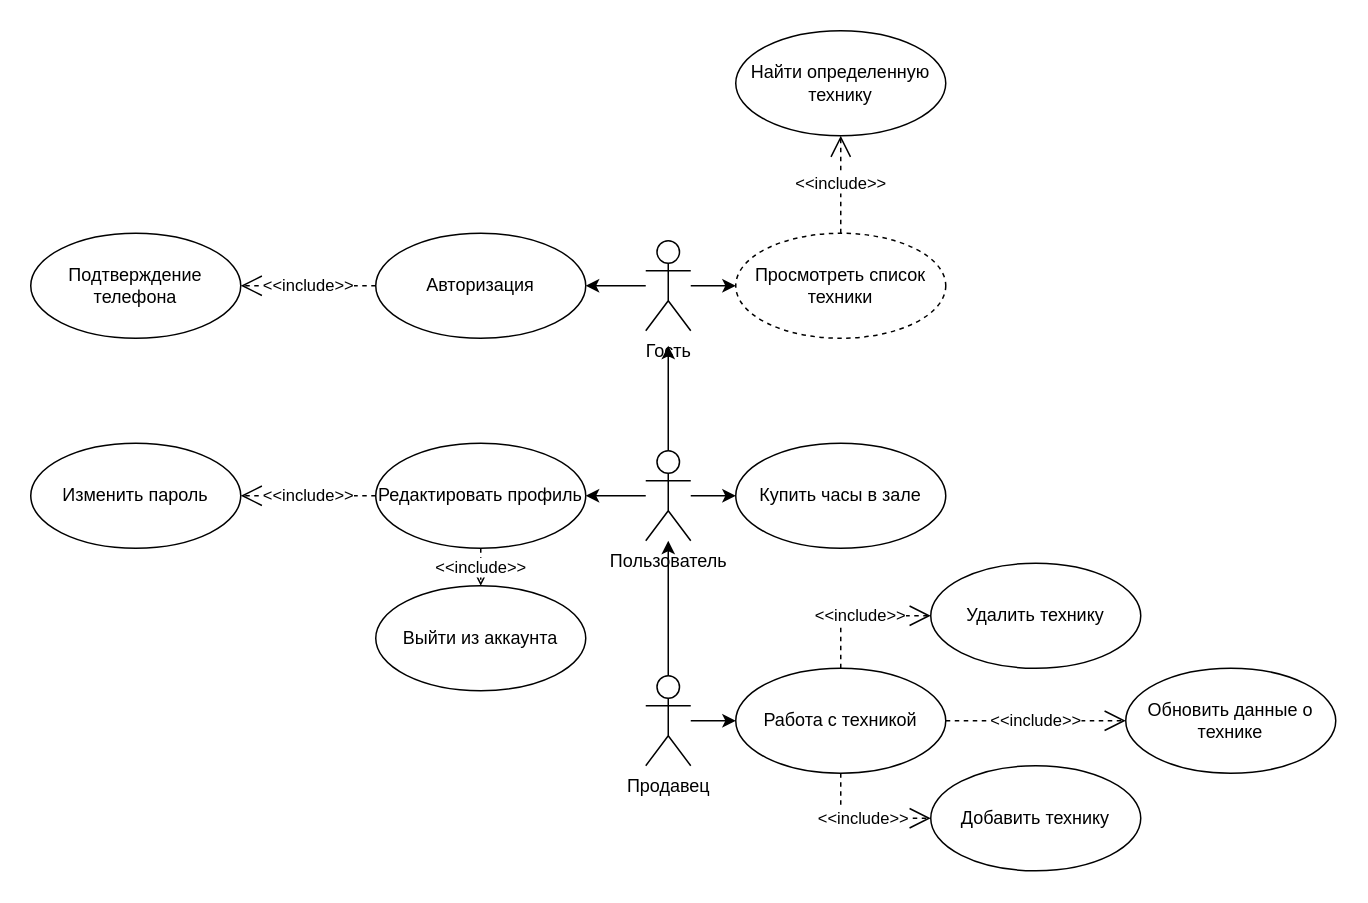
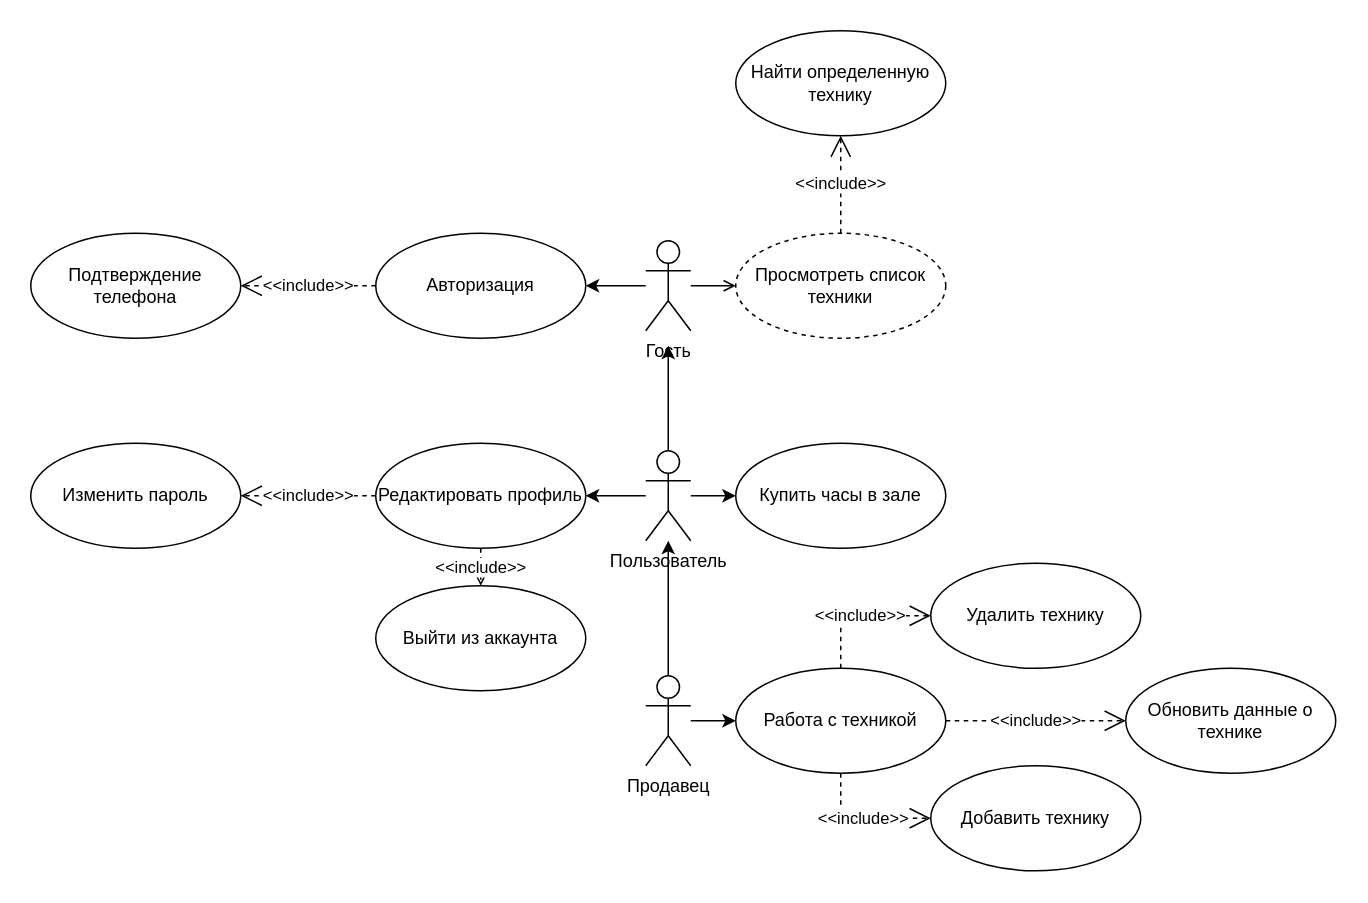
edge "Гость" -> "Просмотреть список техники": arrowhead classic -> open
